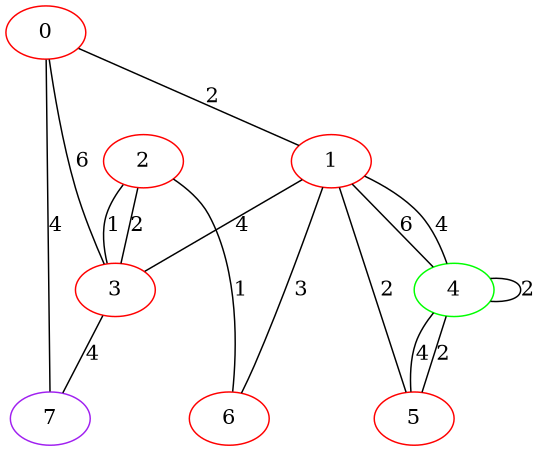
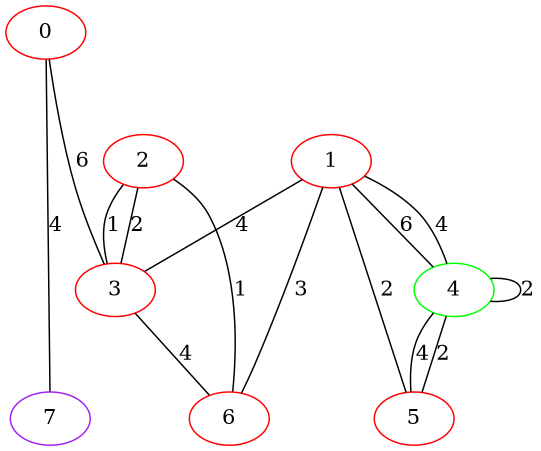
edge "0" -- "1": removed, label "2"
edge "3" -- "7": now "3" -- "6"
